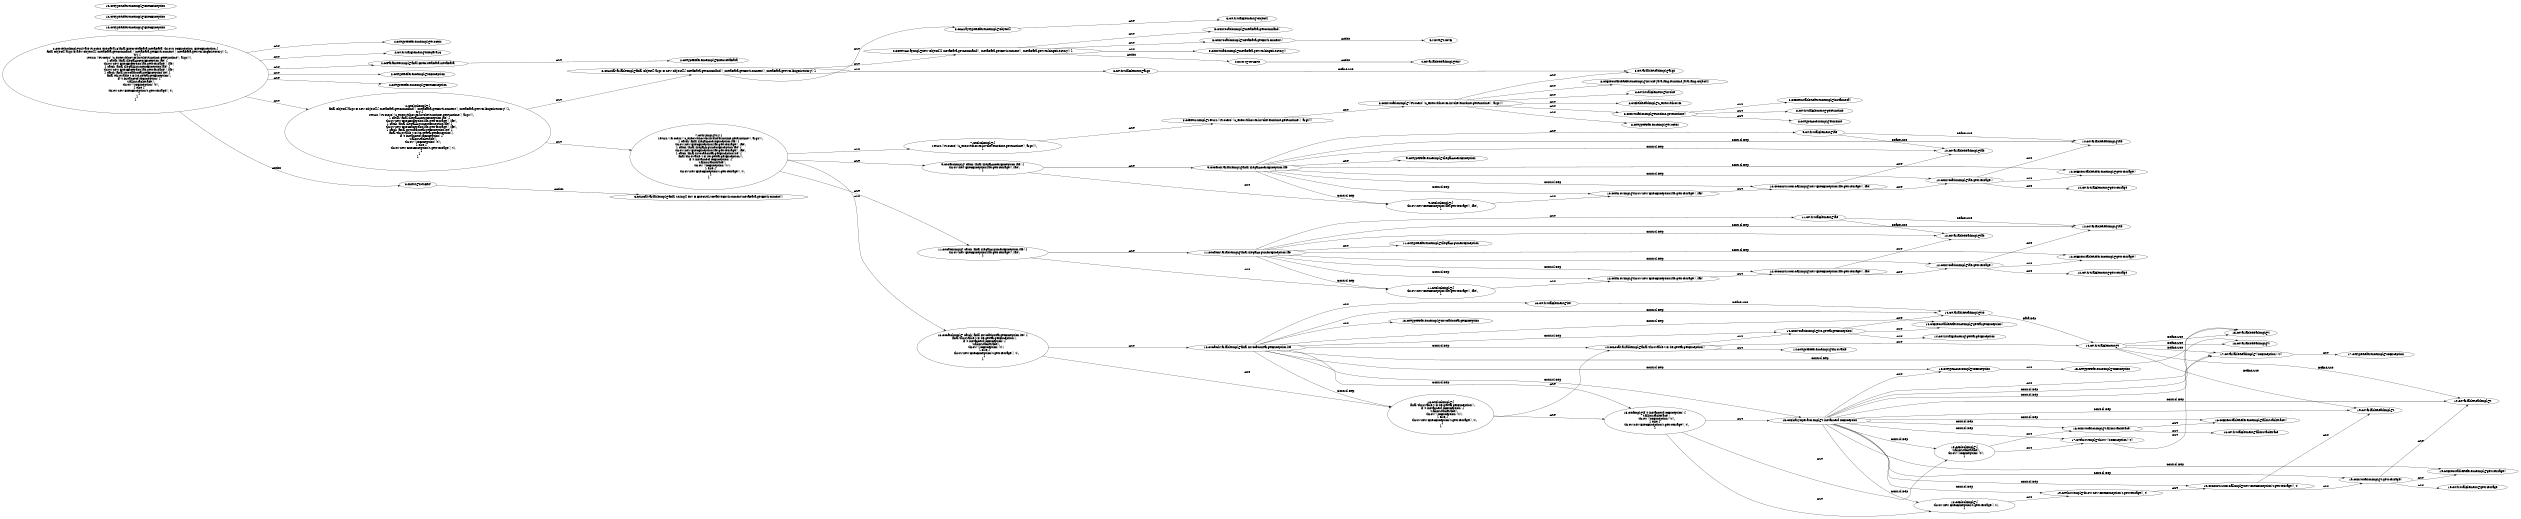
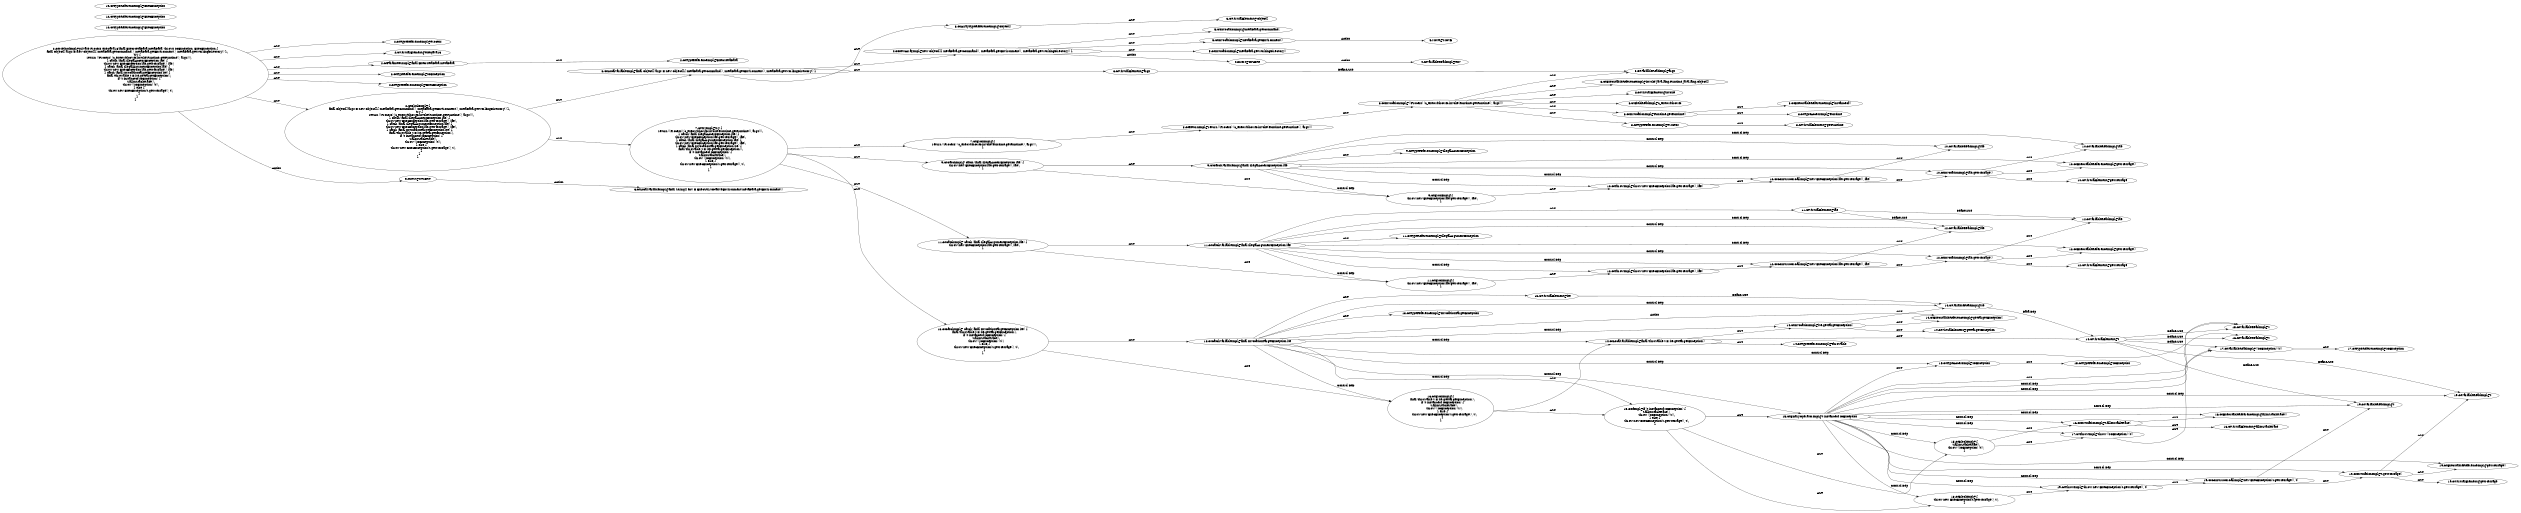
edge "8:CtInvocationImpl@Runtime.getRuntime()" -> "8:CtVirtualElement@getRuntime": now "8:CtTypeReferenceImpl@Process" -> "8:CtVirtualElement@getRuntime"
node "9:CtVirtualElement@iae": removed
edge "13:CtCatchVariableImpl@final InvocationTargetException ite" -> "14:CtExecutableReferenceImpl@getTargetException()": label "Control Dep" -> "Action"
